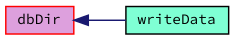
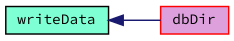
edge "writeData" -> "dbDir": reversed
